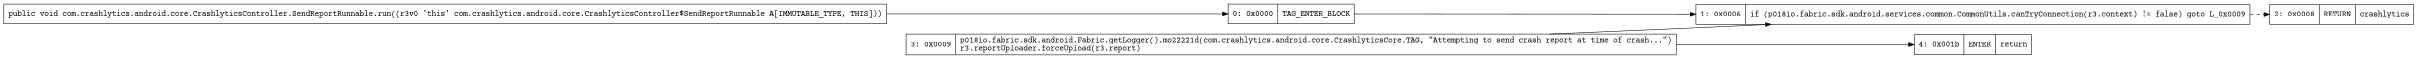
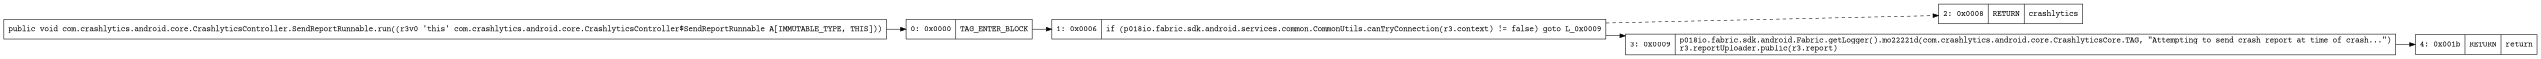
edge "3: 0x0009" -> "1: 0x0006": reversed
node "4: 0x001b": text "ENTER" -> "RETURN"
node "3: 0x0009": text "r3.reportUploader.forceUpload(r3.report)" -> "r3.reportUploader.public(r3.report)"
